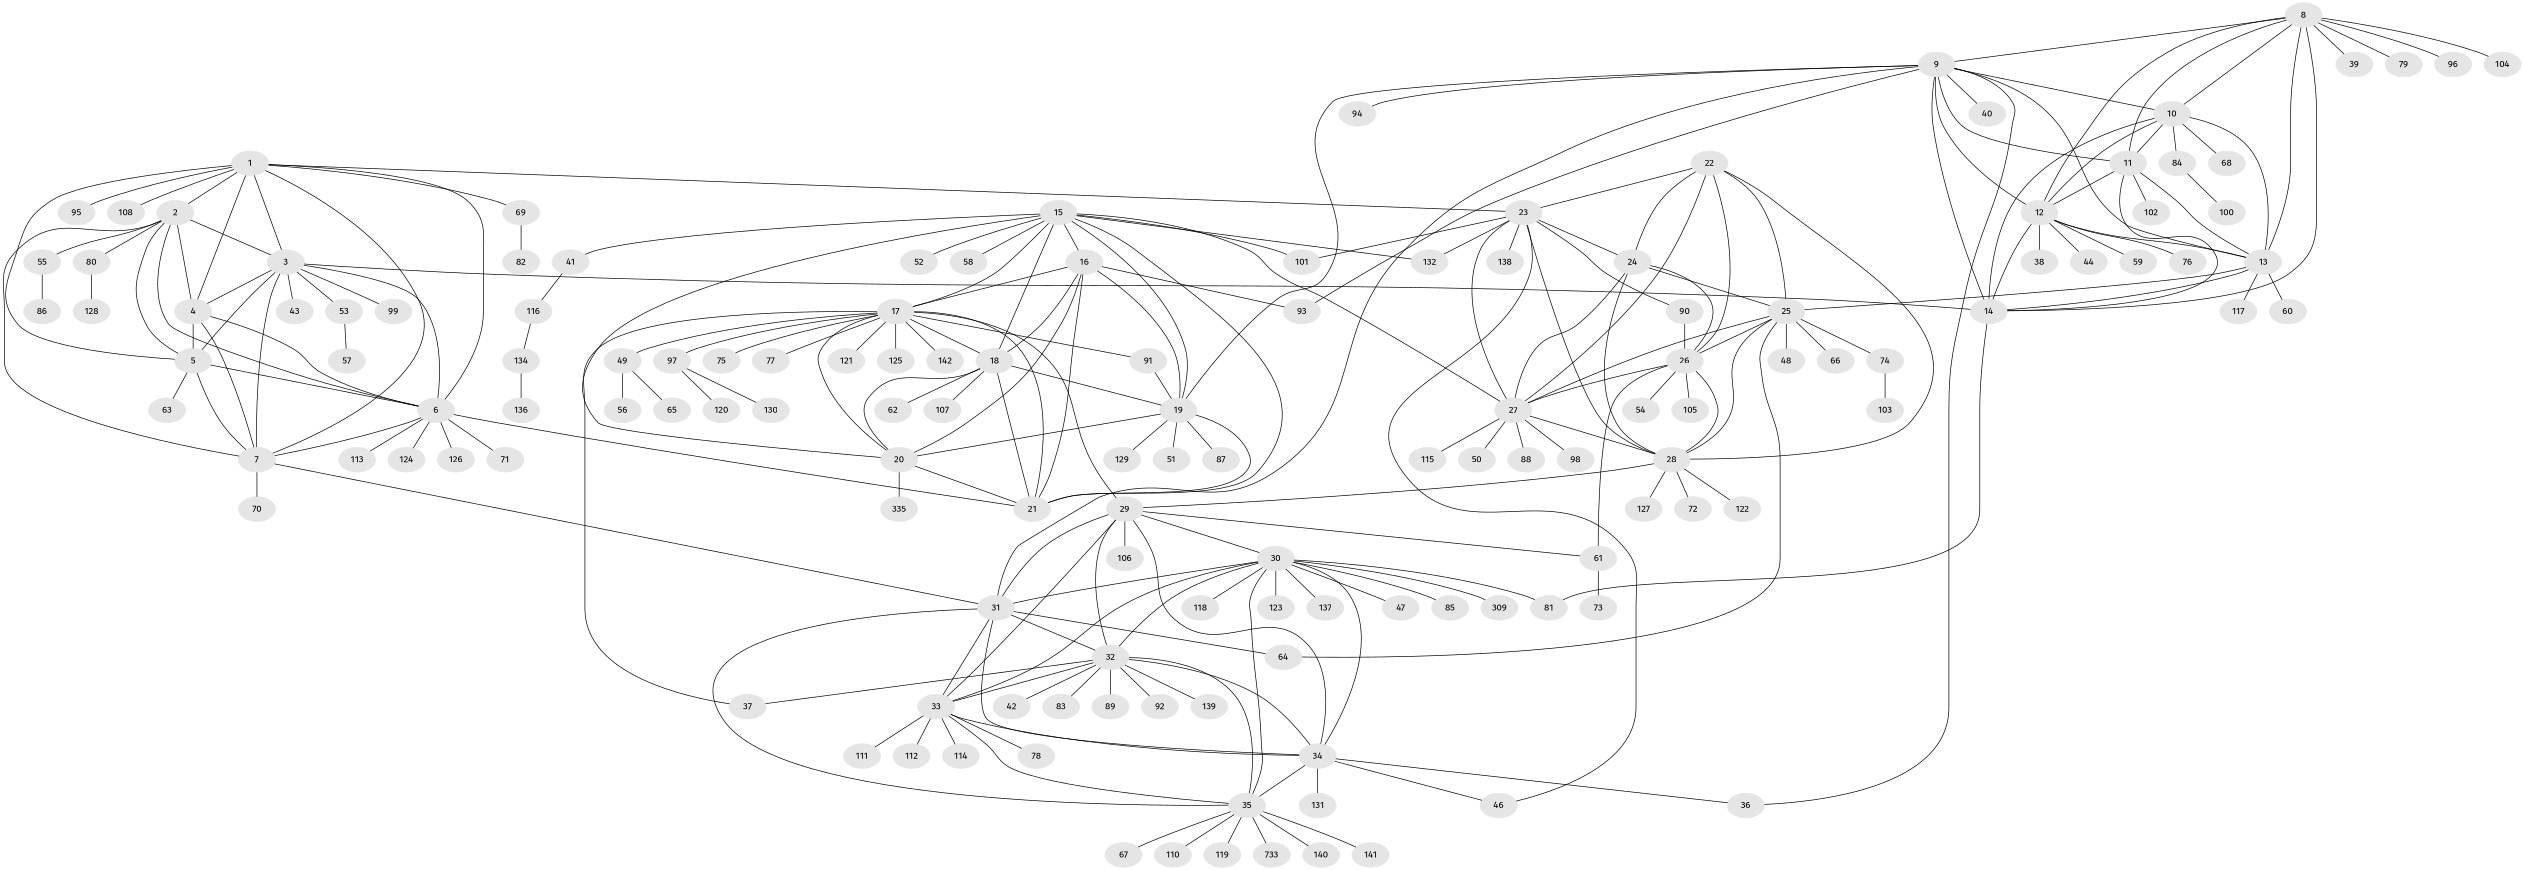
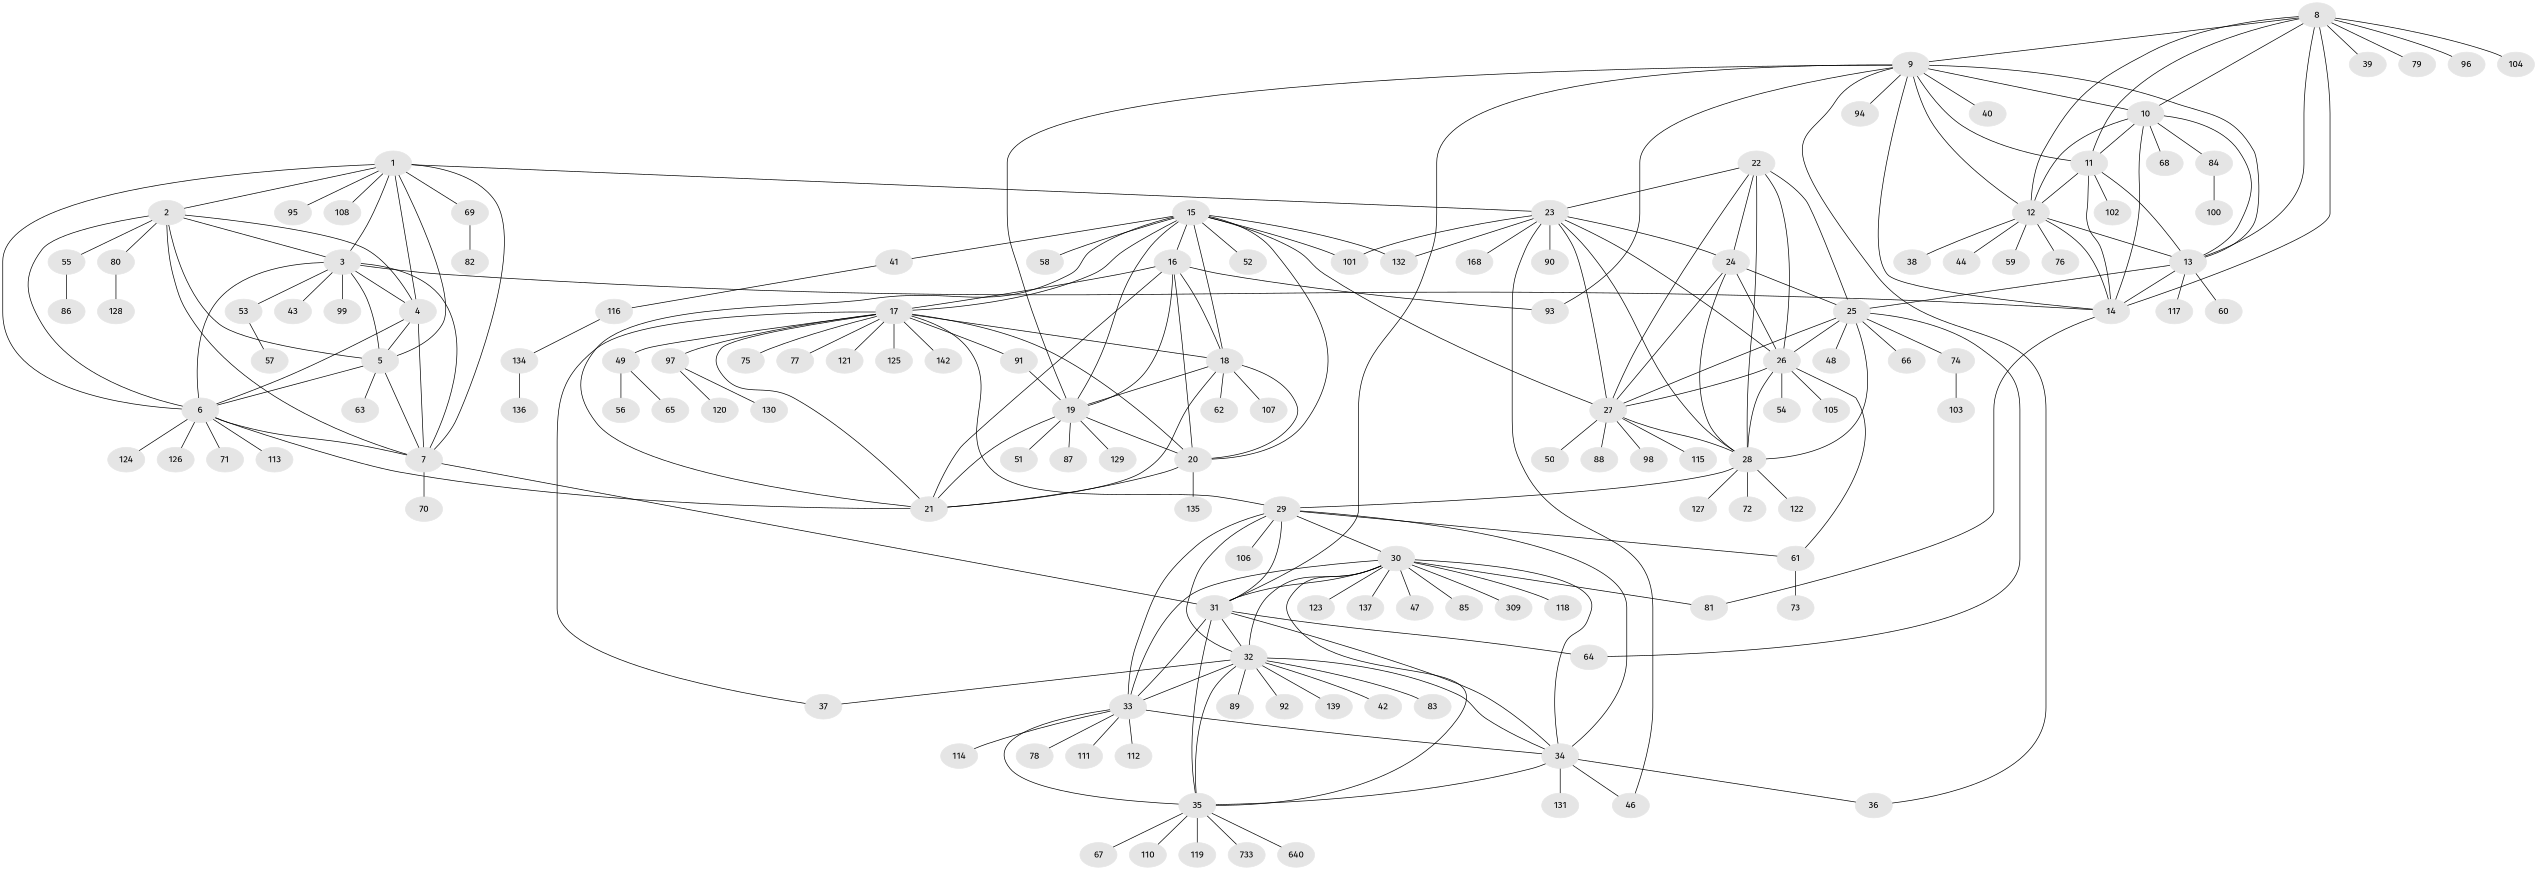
node "138": label "138" -> "168"
edge "90" -- "26": now "23" -- "26"
node "335": label "335" -> "135"
node "140": label "140" -> "640"
node "141": removed
